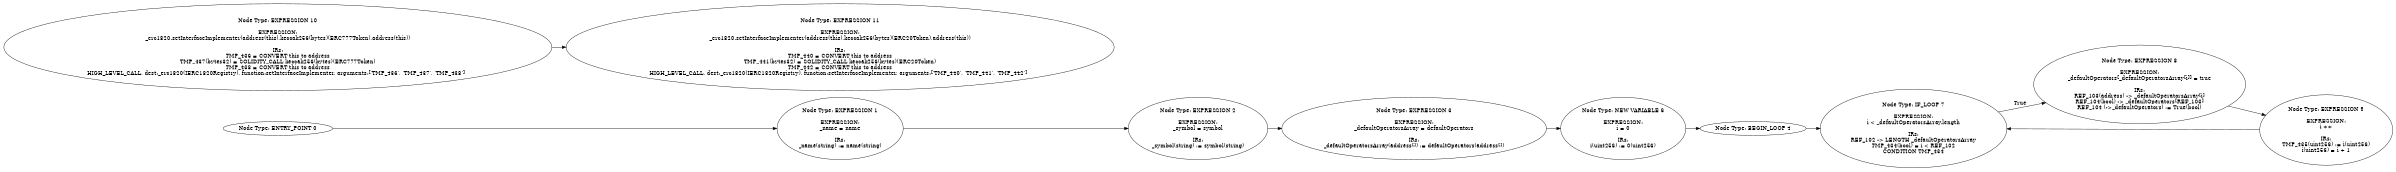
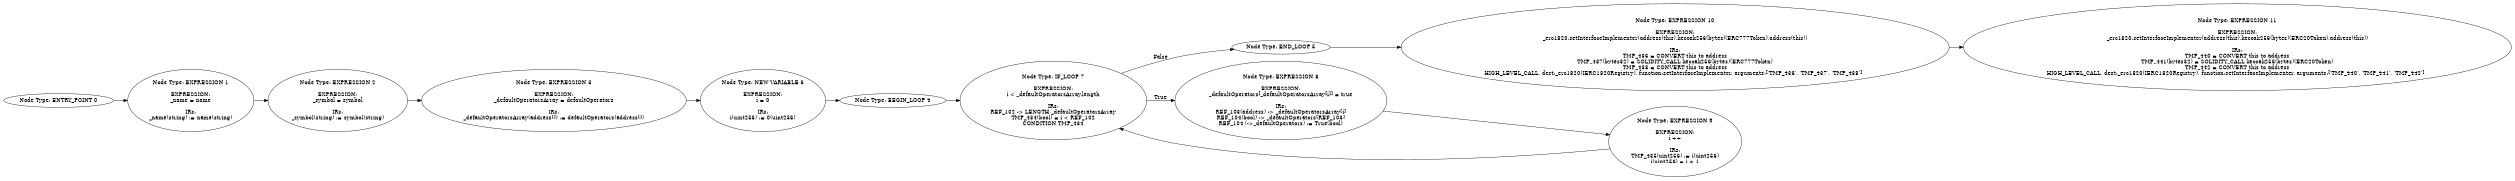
node "Node Type: END_LOOP 5": added
